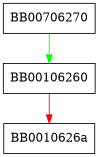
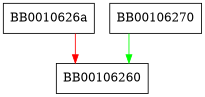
node "BB00706270": label "BB00706270" -> "BB00106270"
edge "BB00106260" -> "BB0010626a": reversed
